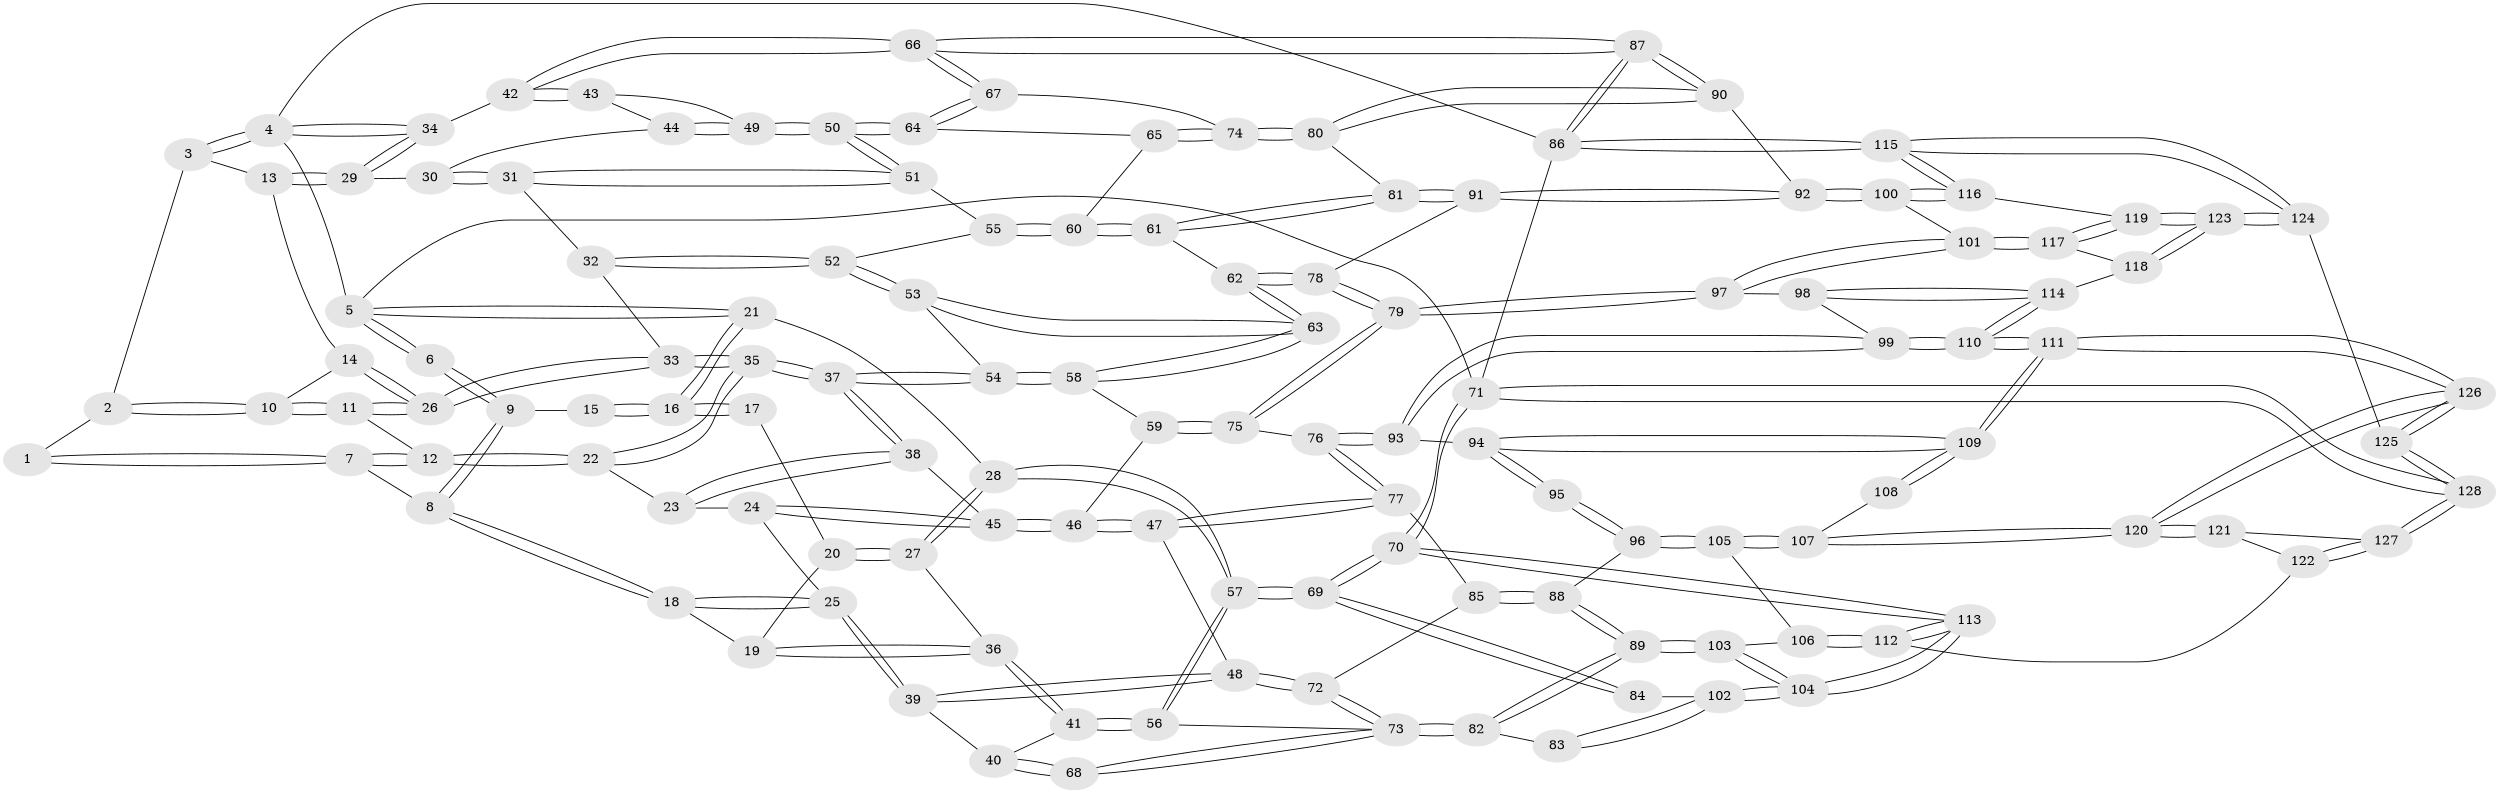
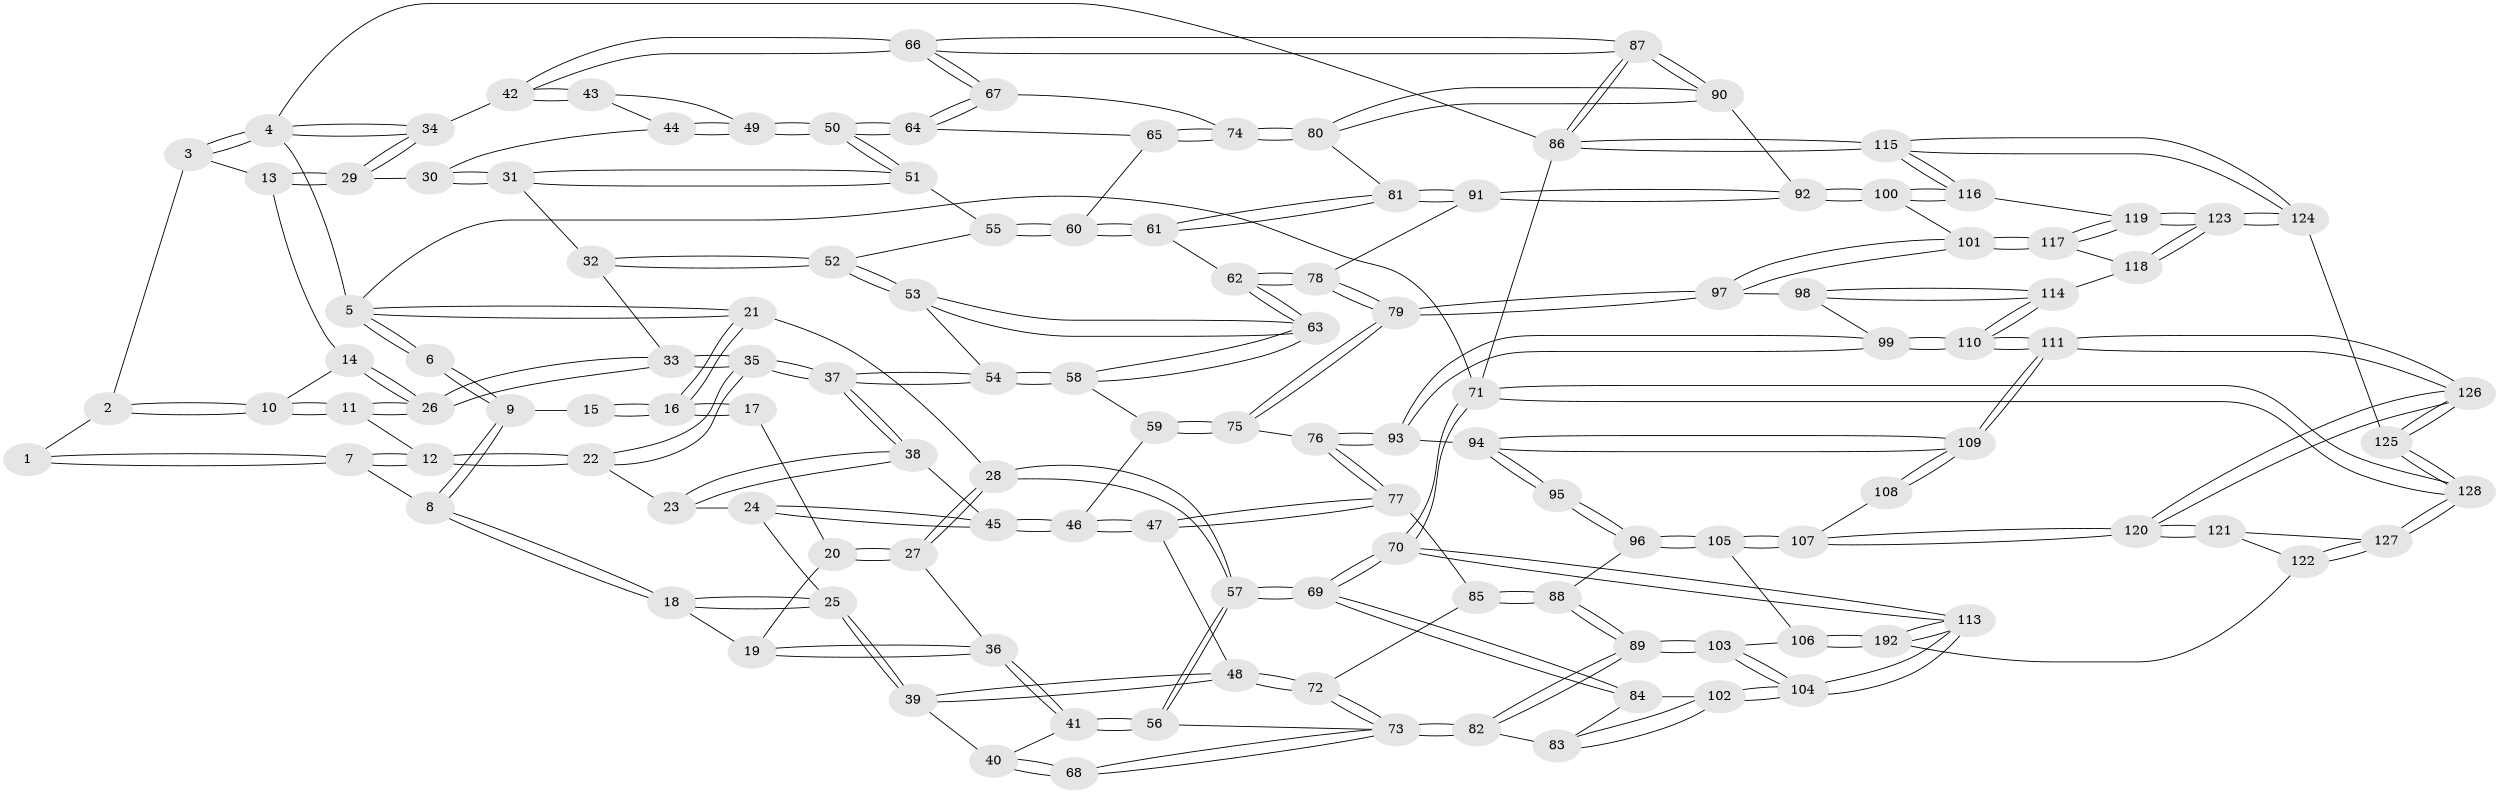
node "112": label "112" -> "192"
edge "84" -- "83": added
